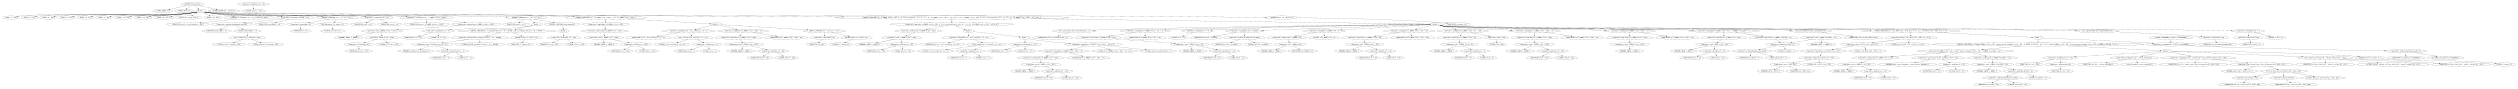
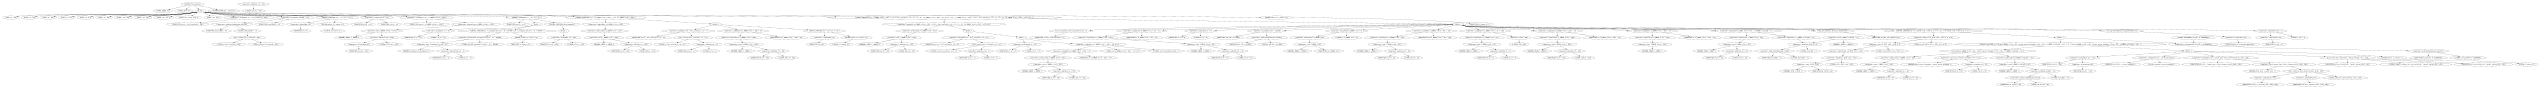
node "(IDENTIFIER,v7,v7 = 0)": added
